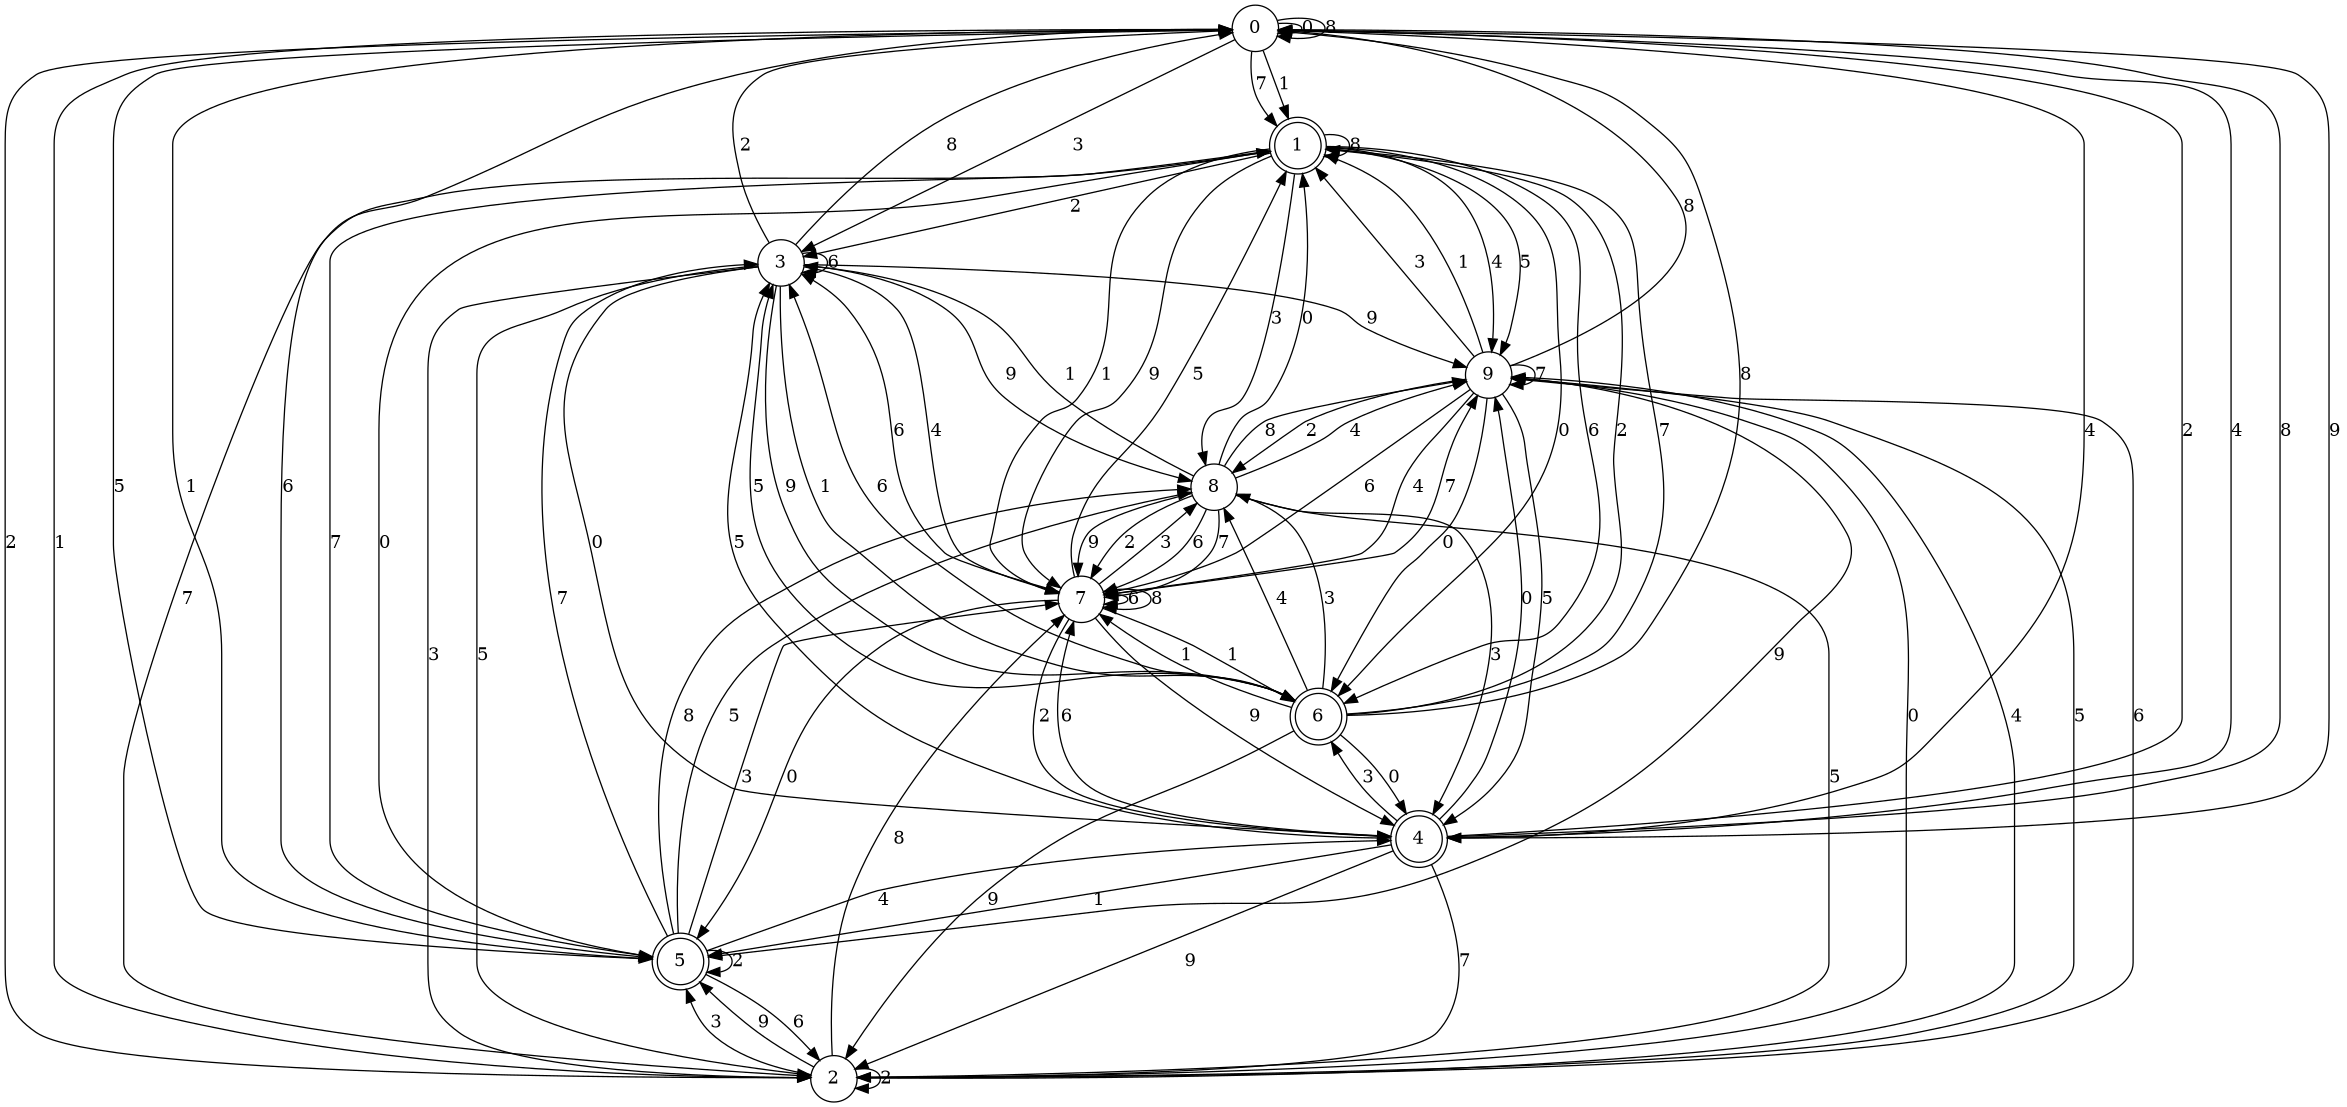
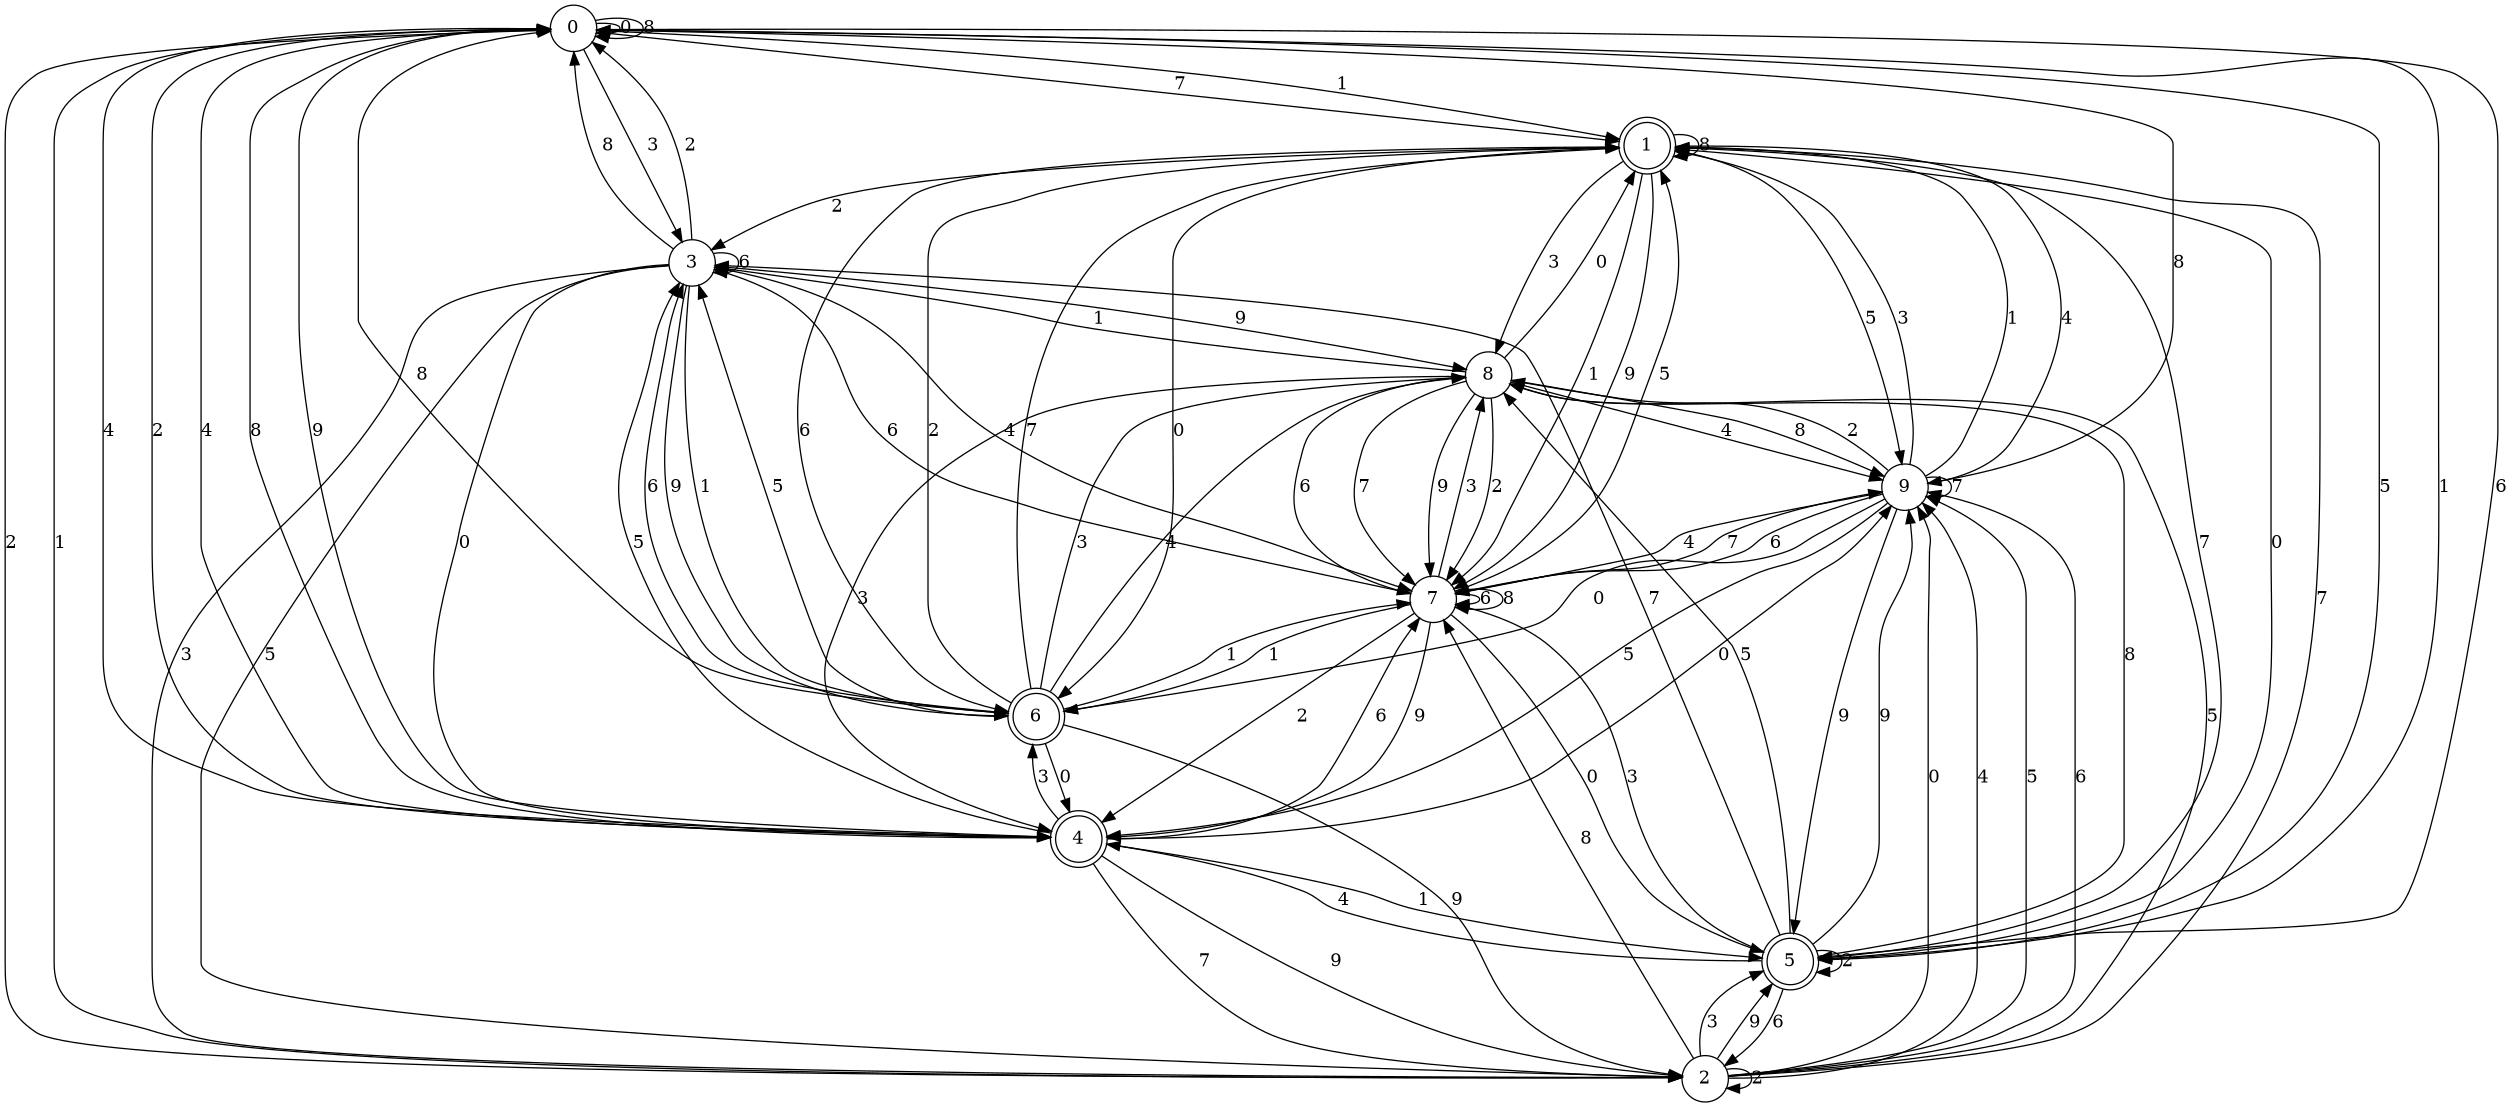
edge "3" -> "9": now "5" -> "9"
edge "8" -> "2": reversed
